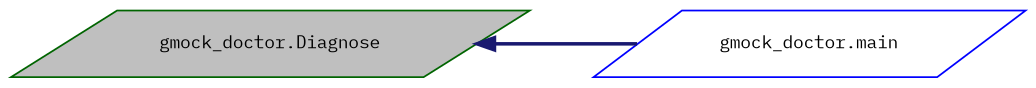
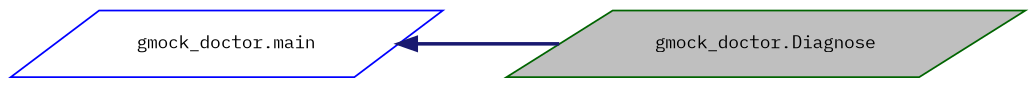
edge "gmock_doctor.main" -> "gmock_doctor.Diagnose": reversed
